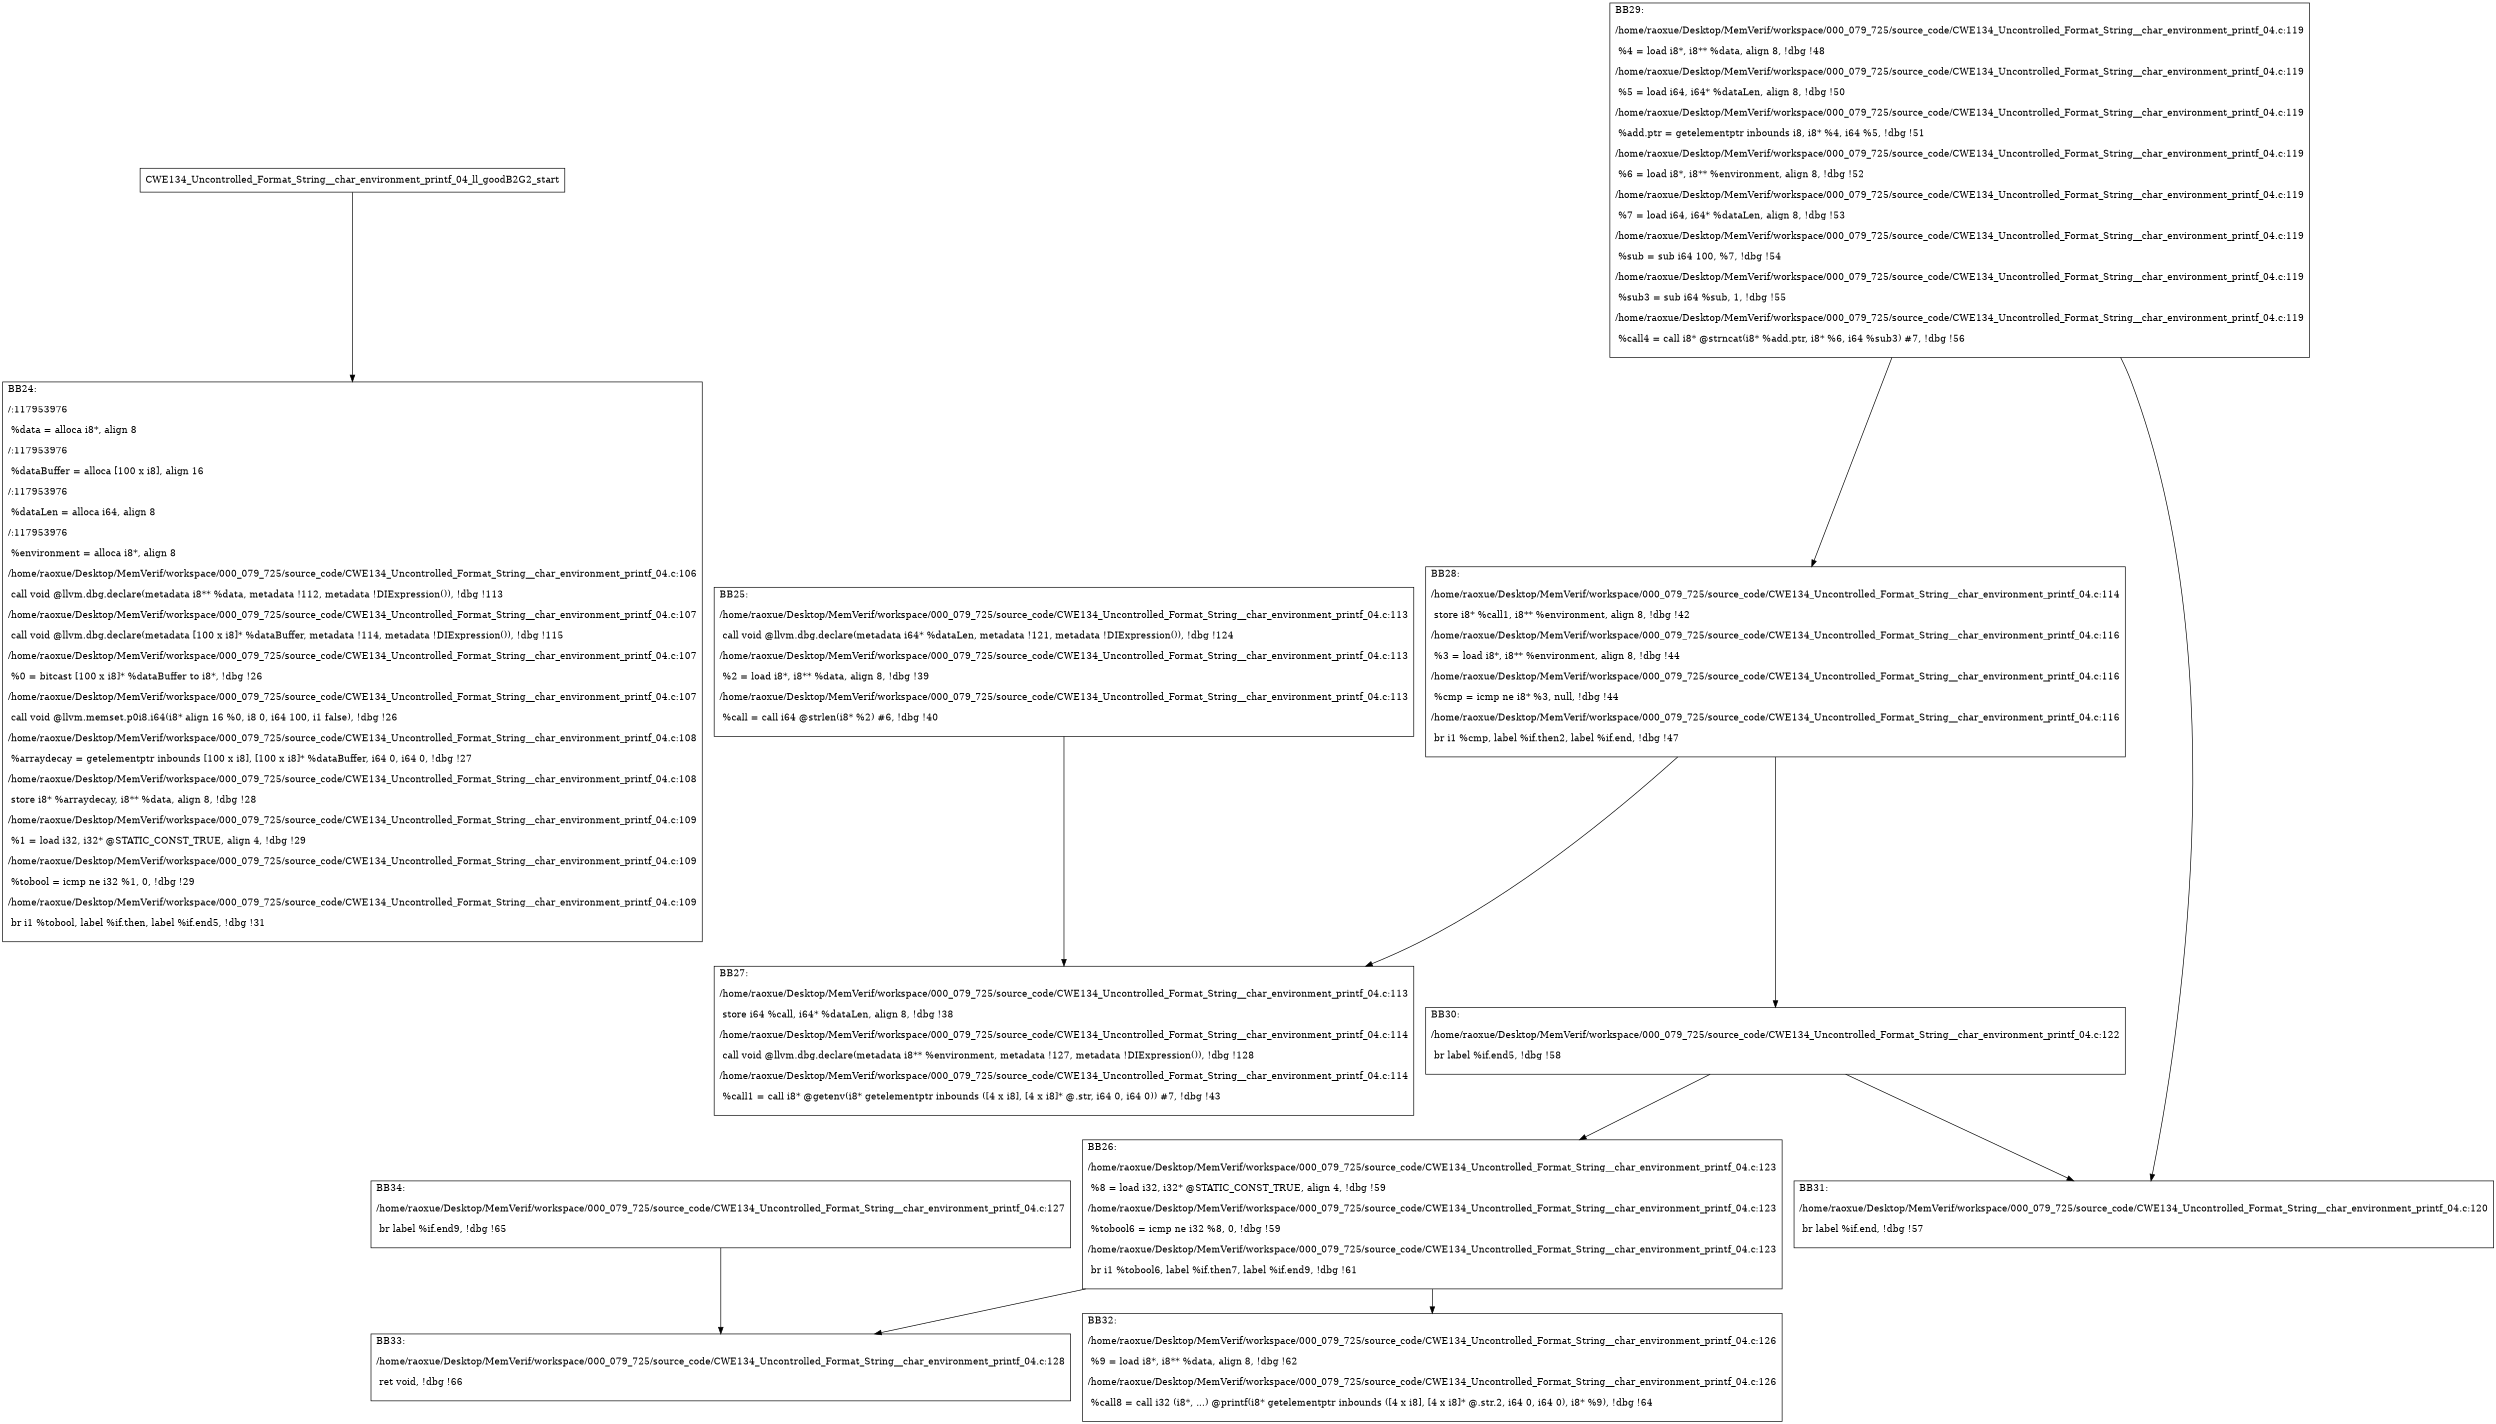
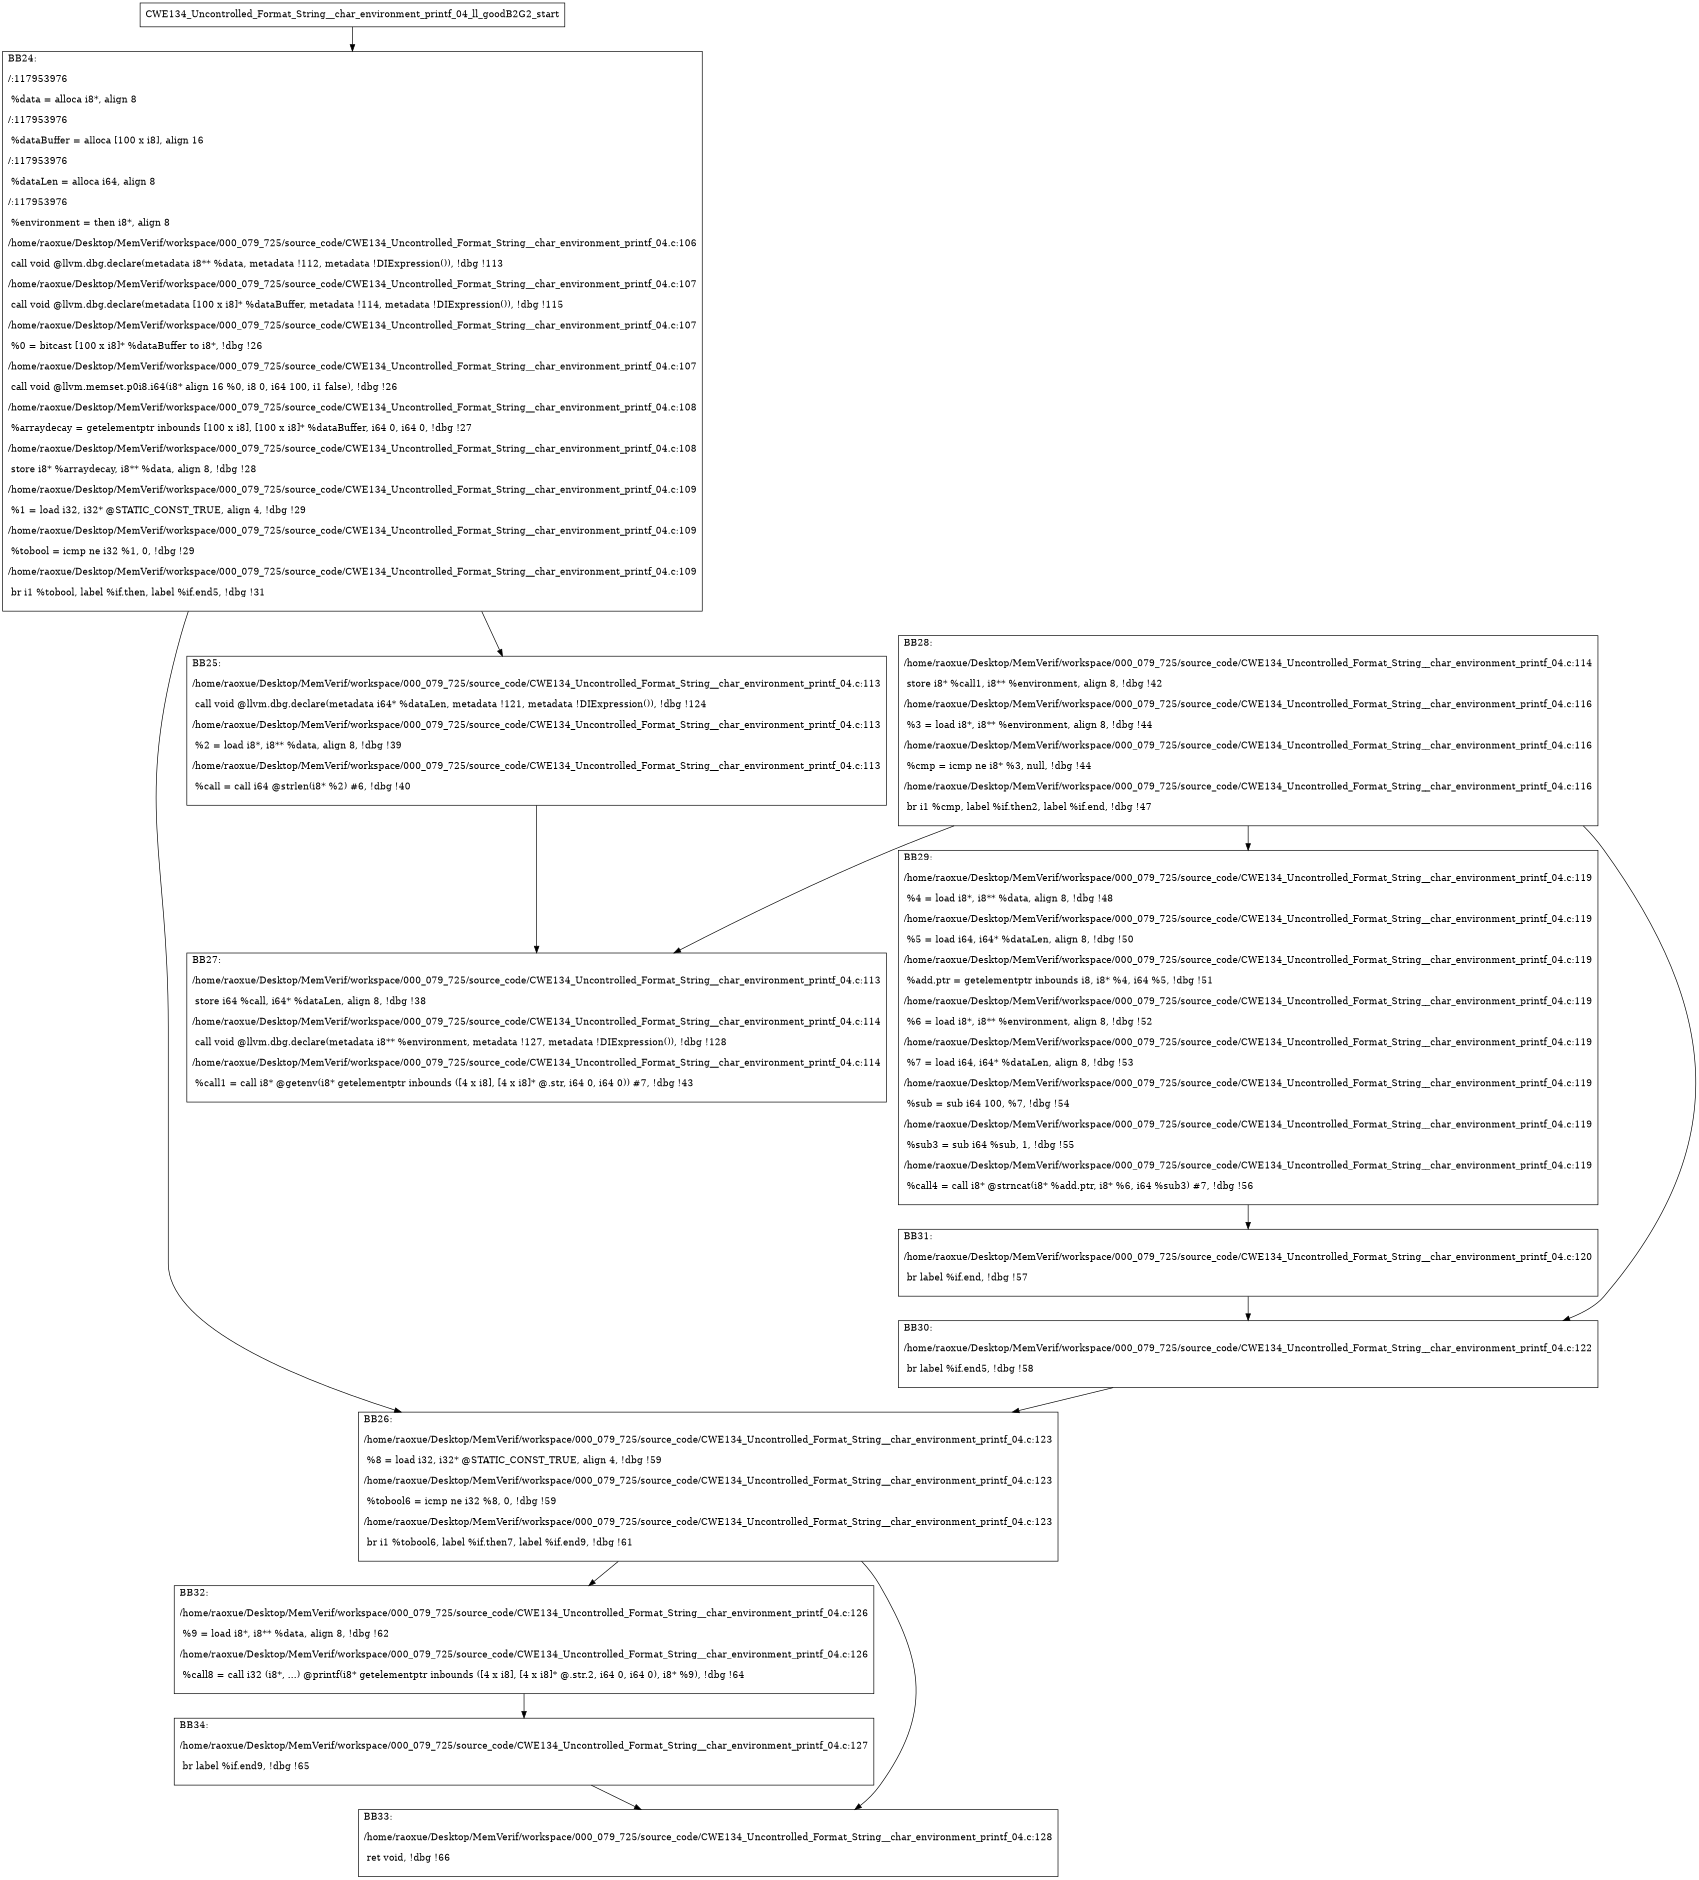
edge "BB29:" -> "BB28:": reversed
node "BB24:": text "%environment = alloca i8*, align 8" -> "%environment = then i8*, align 8"
edge "BB24:" -> "BB25:": added
edge "BB24:" -> "BB26:": added
edge "BB30:" -> "BB31:": reversed
edge "BB32:" -> "BB34:": added
